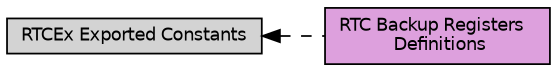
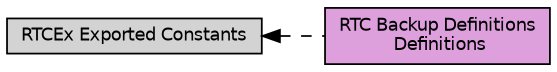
node "RTC Backup Registers Definitions": label "RTC Backup Registers Definitions" -> "RTC Backup Definitions Definitions"
